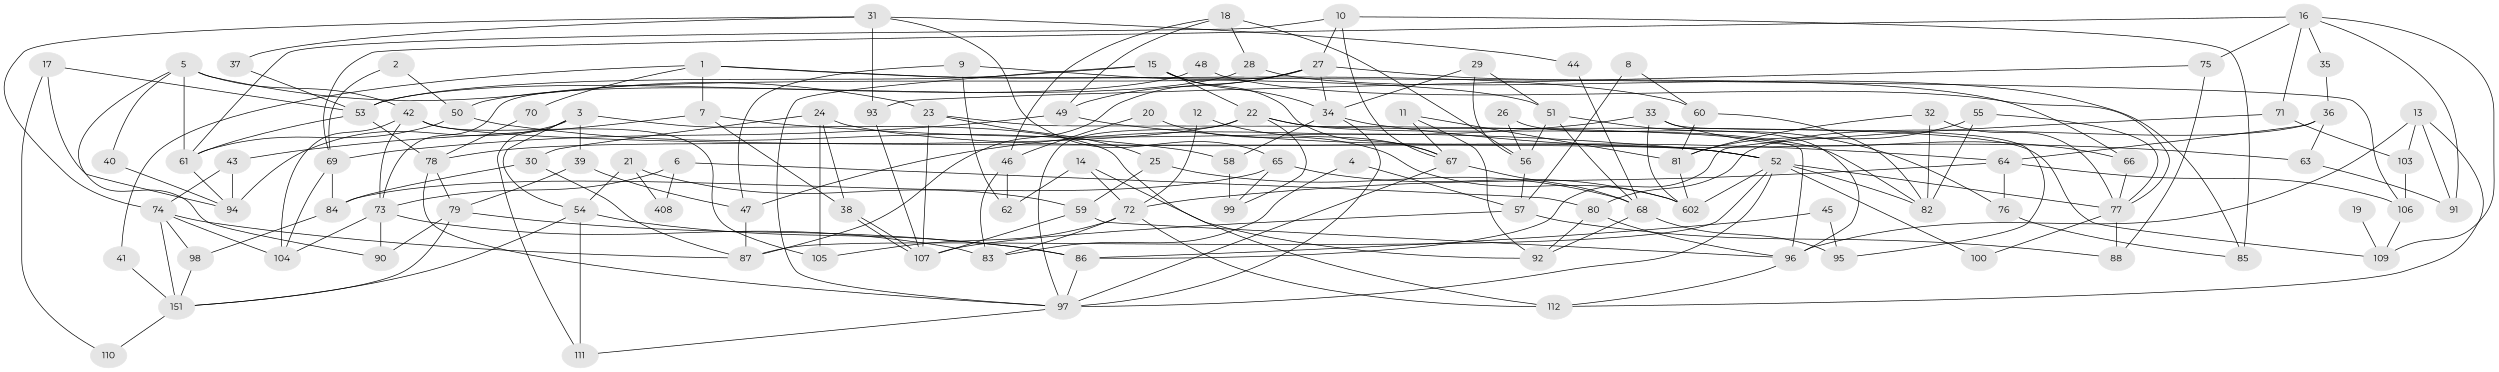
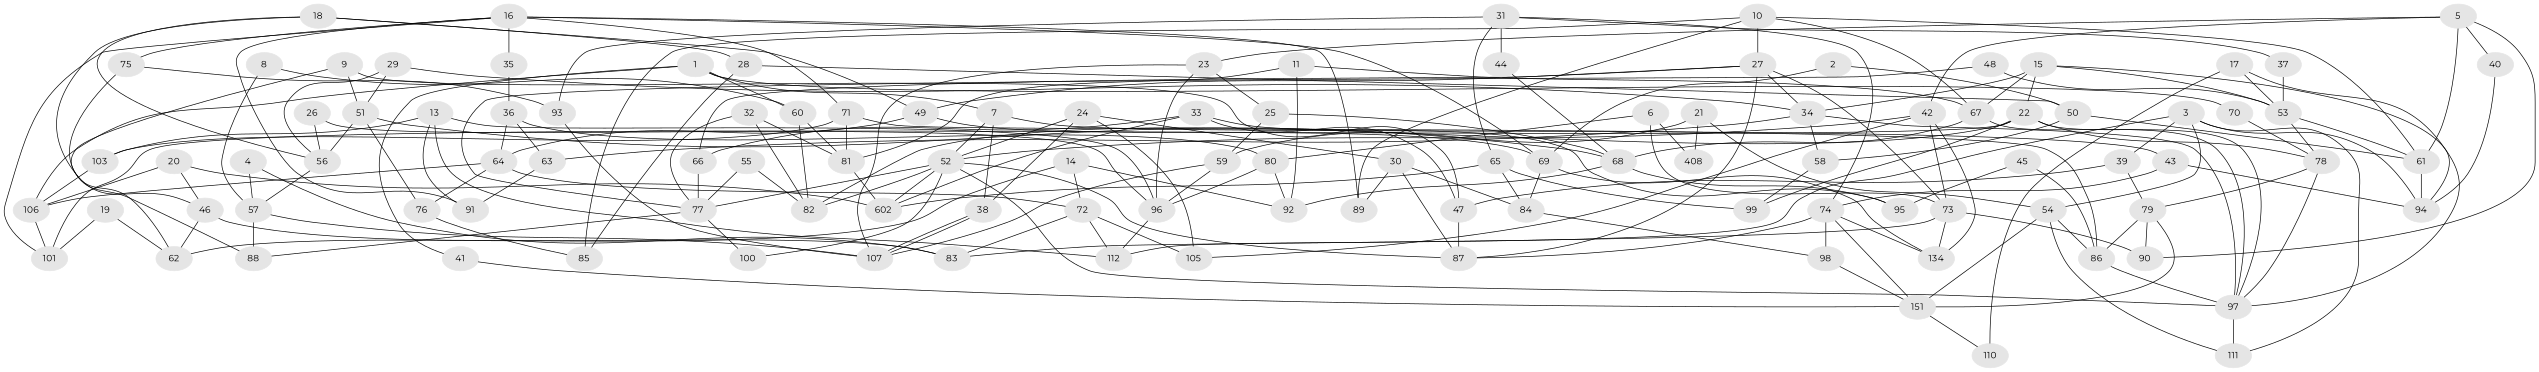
node "12": removed
edge "55" -- "81": now "71" -- "81"
edge "20" -- "106": added
node "89": added
edge "19" -- "62": added
node "104": label "104" -> "134"
node "109": label "109" -> "101"
